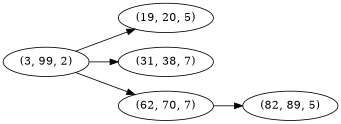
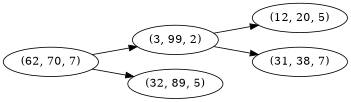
node "(19, 20, 5)": label "(19, 20, 5)" -> "(12, 20, 5)"
edge "(3, 99, 2)" -> "(62, 70, 7)": reversed
node "(82, 89, 5)": label "(82, 89, 5)" -> "(32, 89, 5)"
